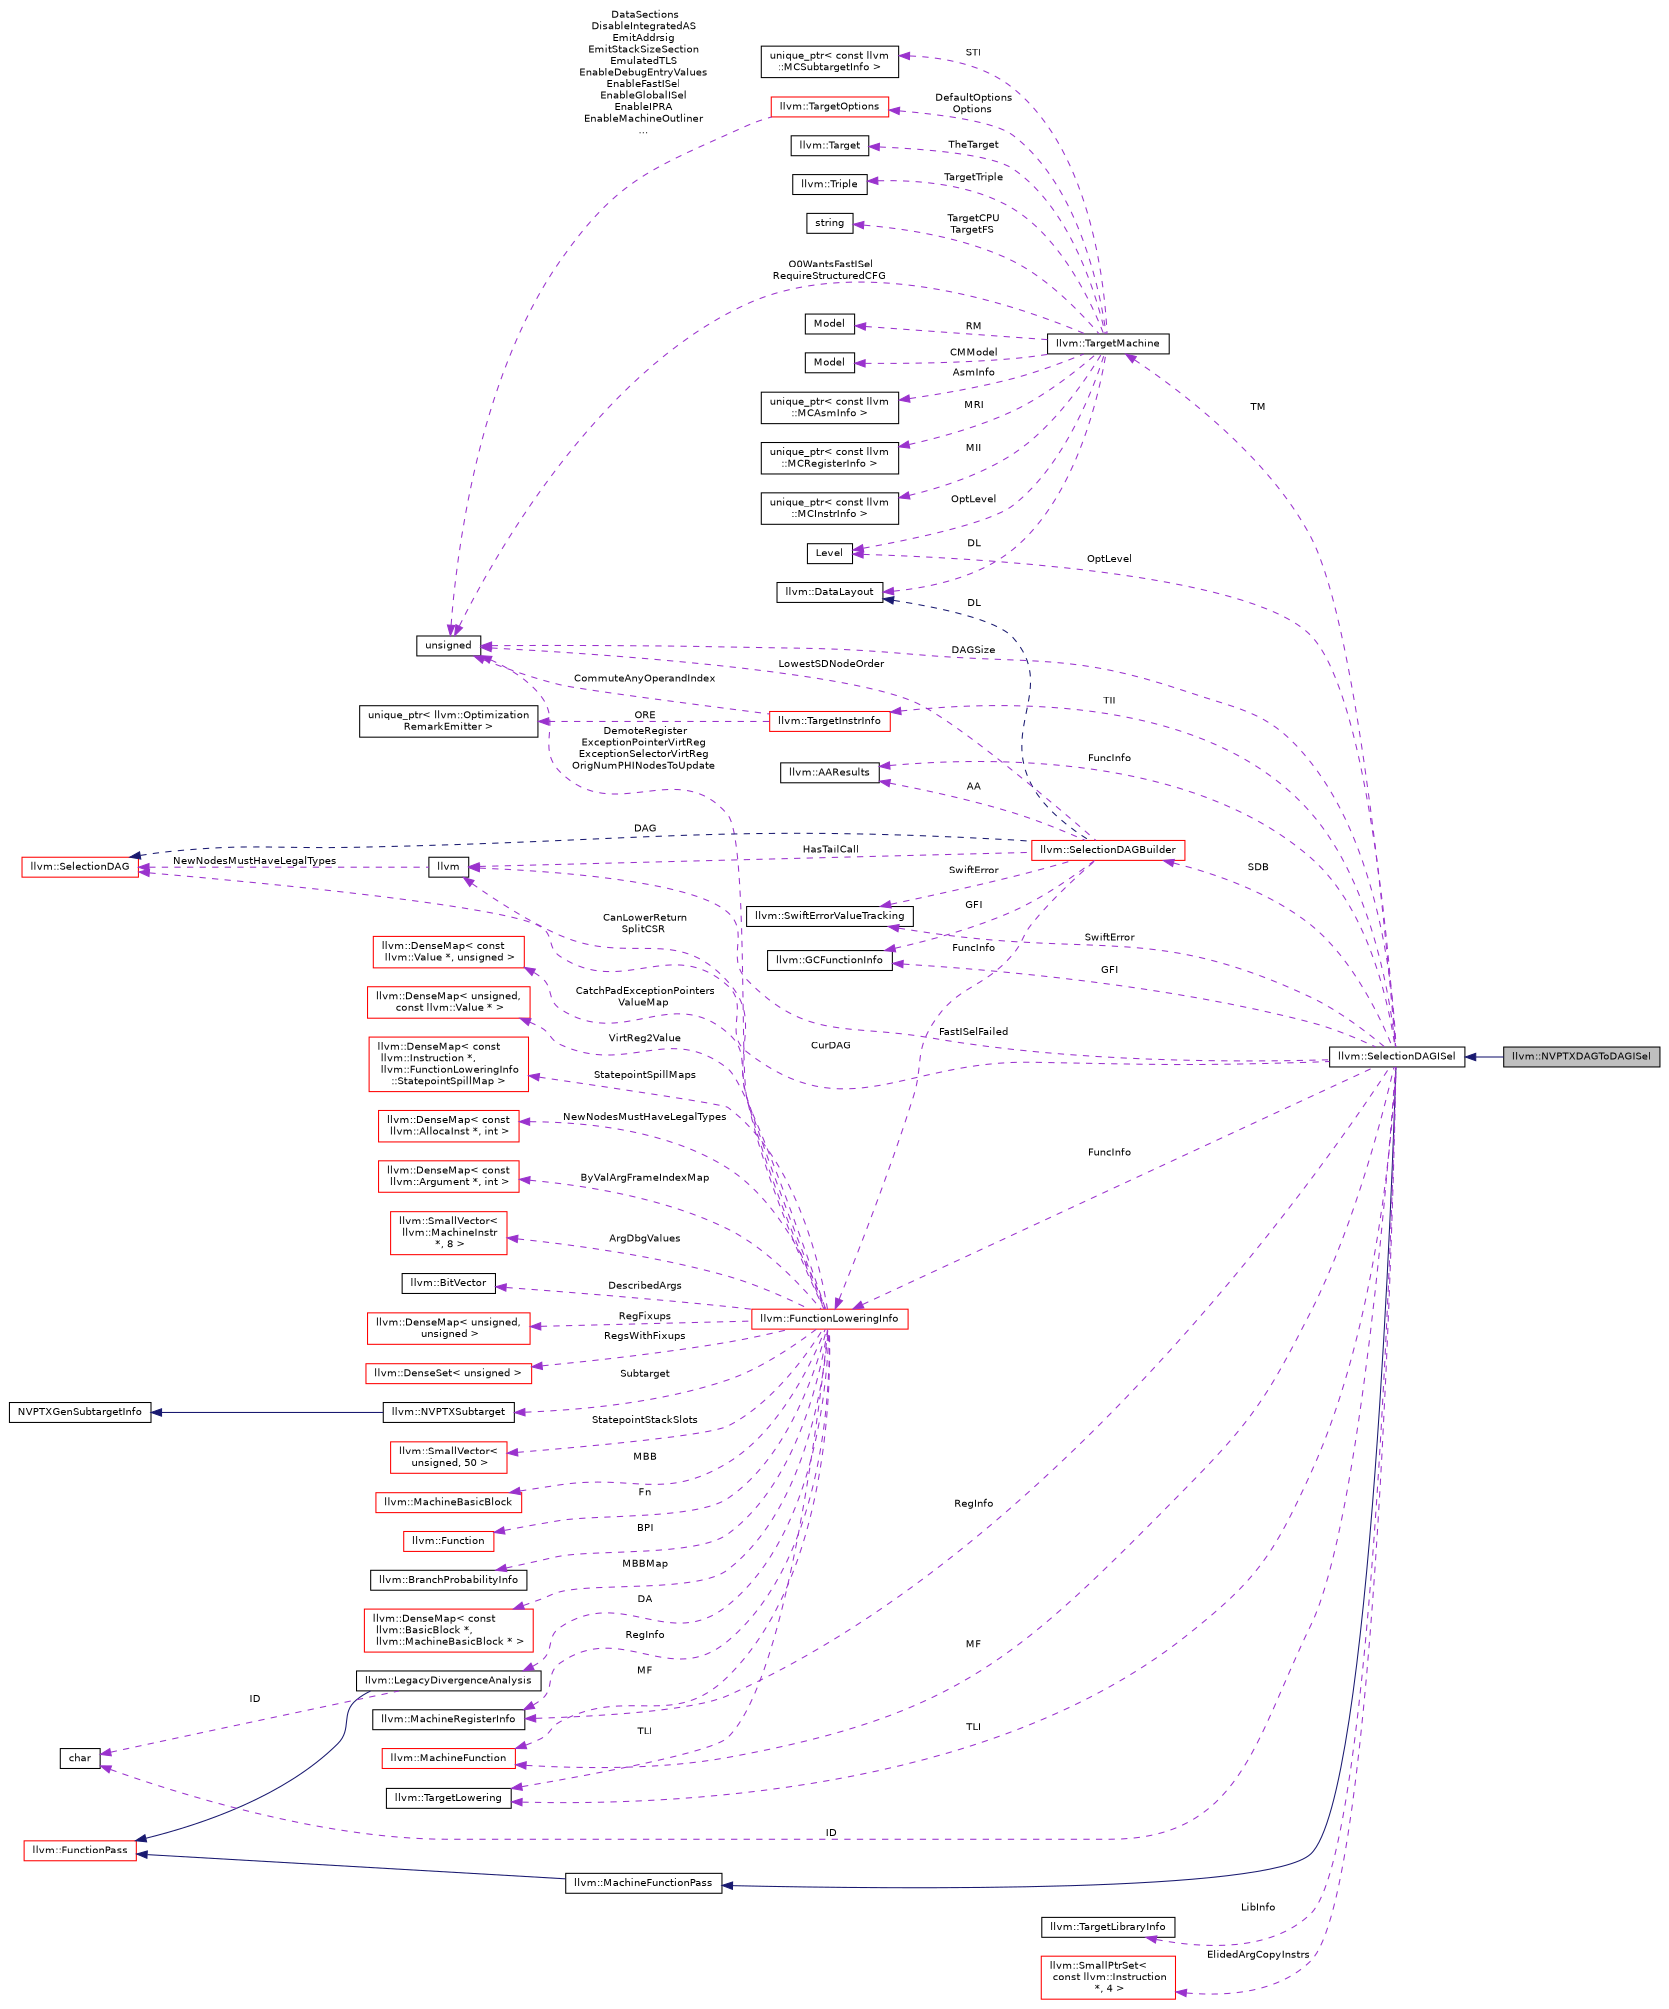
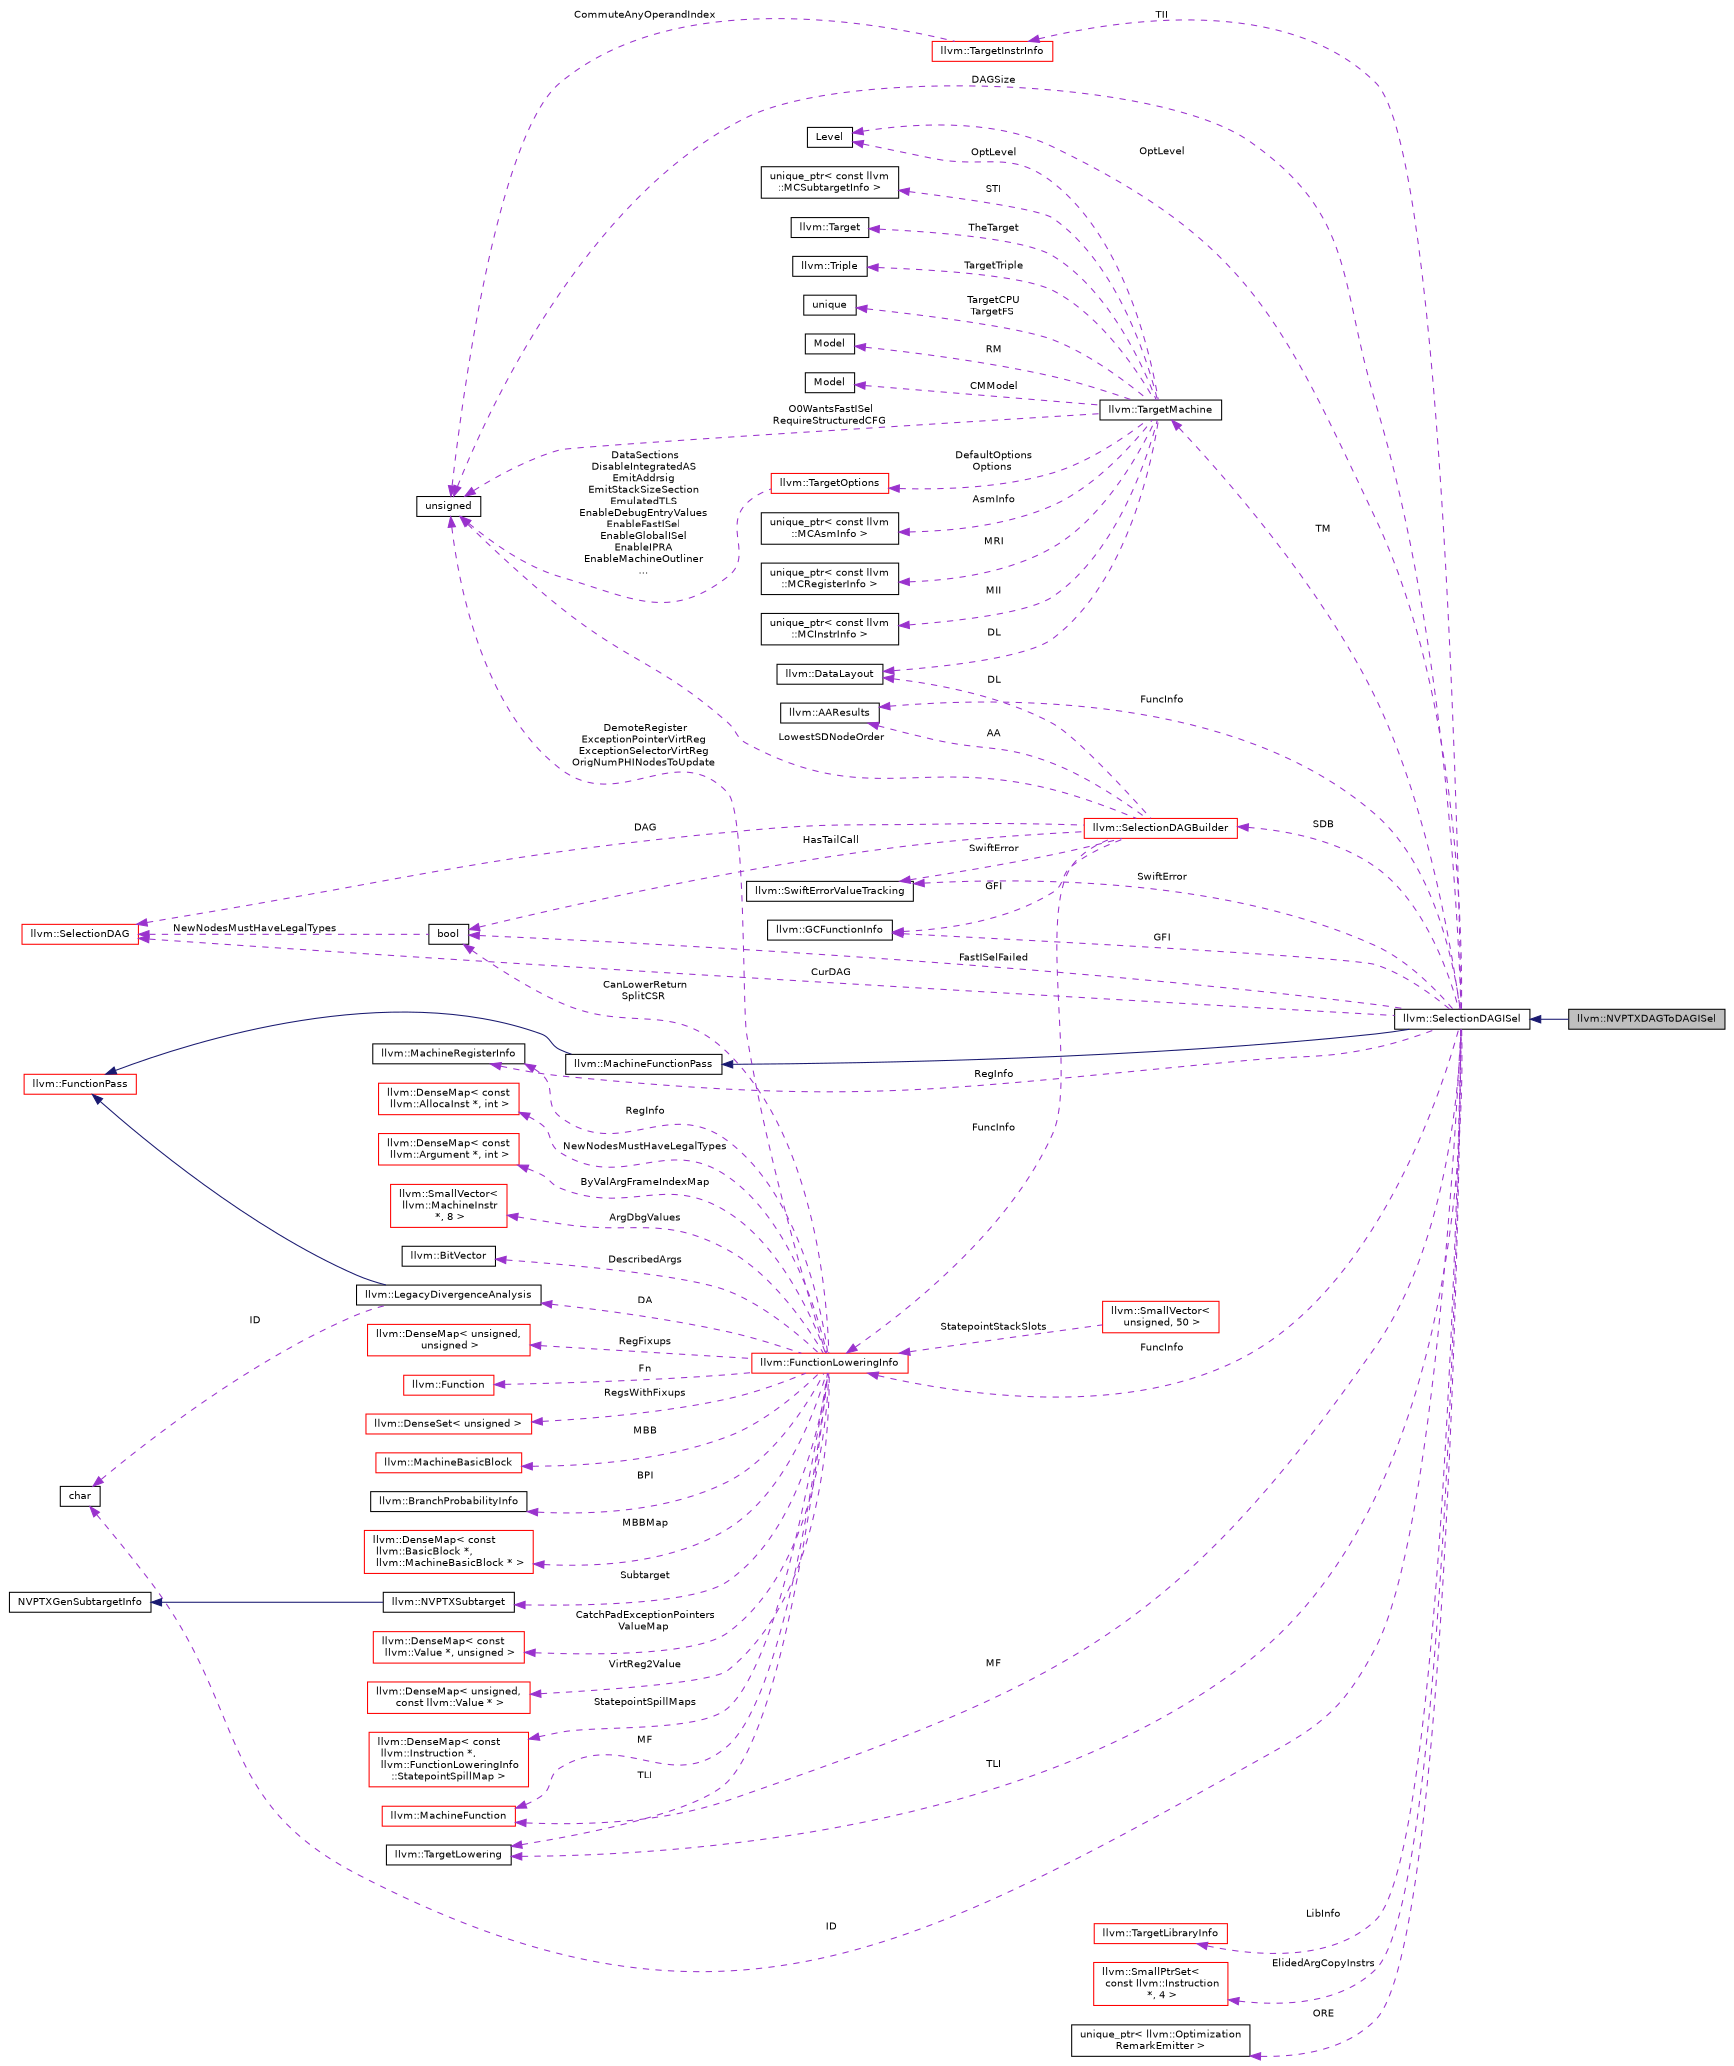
node "string": label "string" -> "unique"
edge "llvm::SelectionDAGBuilder" -> "llvm::DataLayout": color midnightblue -> darkorchid3
edge "llvm::TargetInstrInfo" -> "unique_ptr< llvm::Optimization RemarkEmitter >": now "llvm::SelectionDAGISel" -> "unique_ptr< llvm::Optimization RemarkEmitter >"
edge "llvm::SelectionDAGBuilder" -> "llvm::SelectionDAG": color midnightblue -> darkorchid3
node "llvm": label "llvm" -> "bool"
edge "llvm::FunctionLoweringInfo" -> "llvm::SmallVector< unsigned, 50 >": reversed
node "llvm::TargetLibraryInfo": color black -> red
